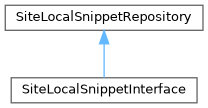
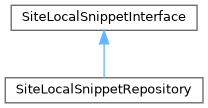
edge "SiteLocalSnippetInterface" -> "SiteLocalSnippetRepository": reversed
